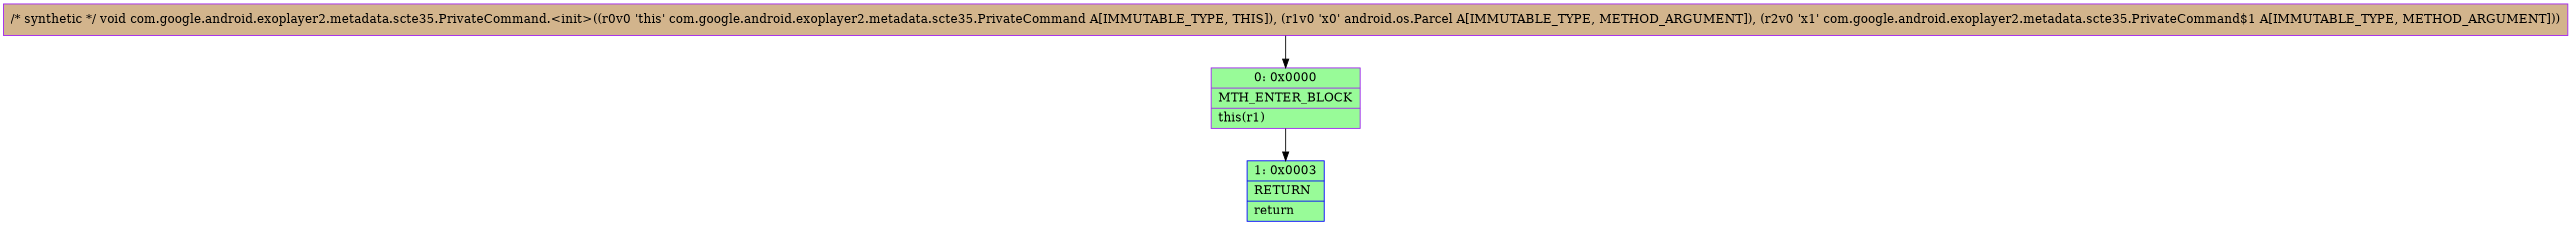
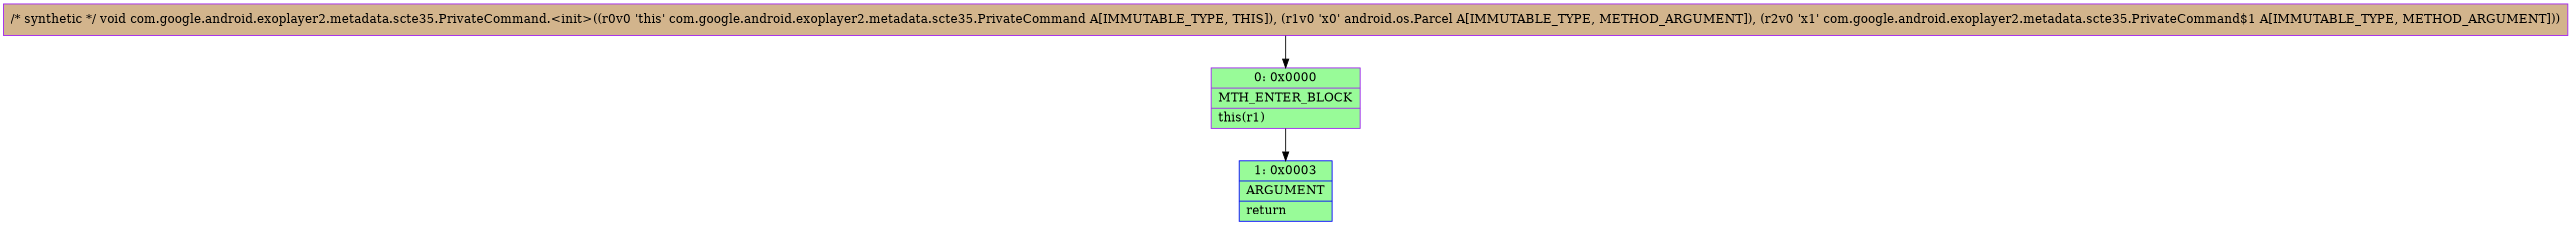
node "1: 0x0003": text "RETURN" -> "ARGUMENT"
